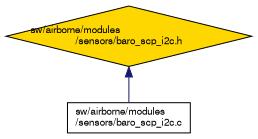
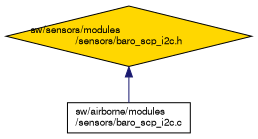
node "sw/airborne/modules /sensors/baro_scp_i2c.h": label "sw/airborne/modules /sensors/baro_scp_i2c.h" -> "sw/sensors/modules /sensors/baro_scp_i2c.h"
